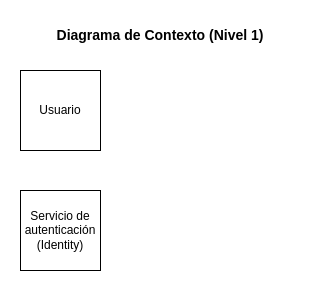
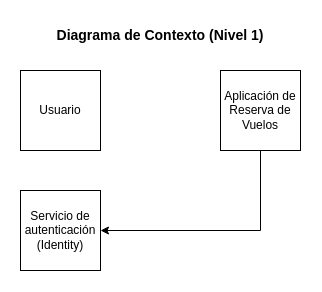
node "Aplicación de Reserva de Vuelos": added
edge "Aplicación de Reserva de Vuelos" -> "Servicio de autenticación (Identity)": added
